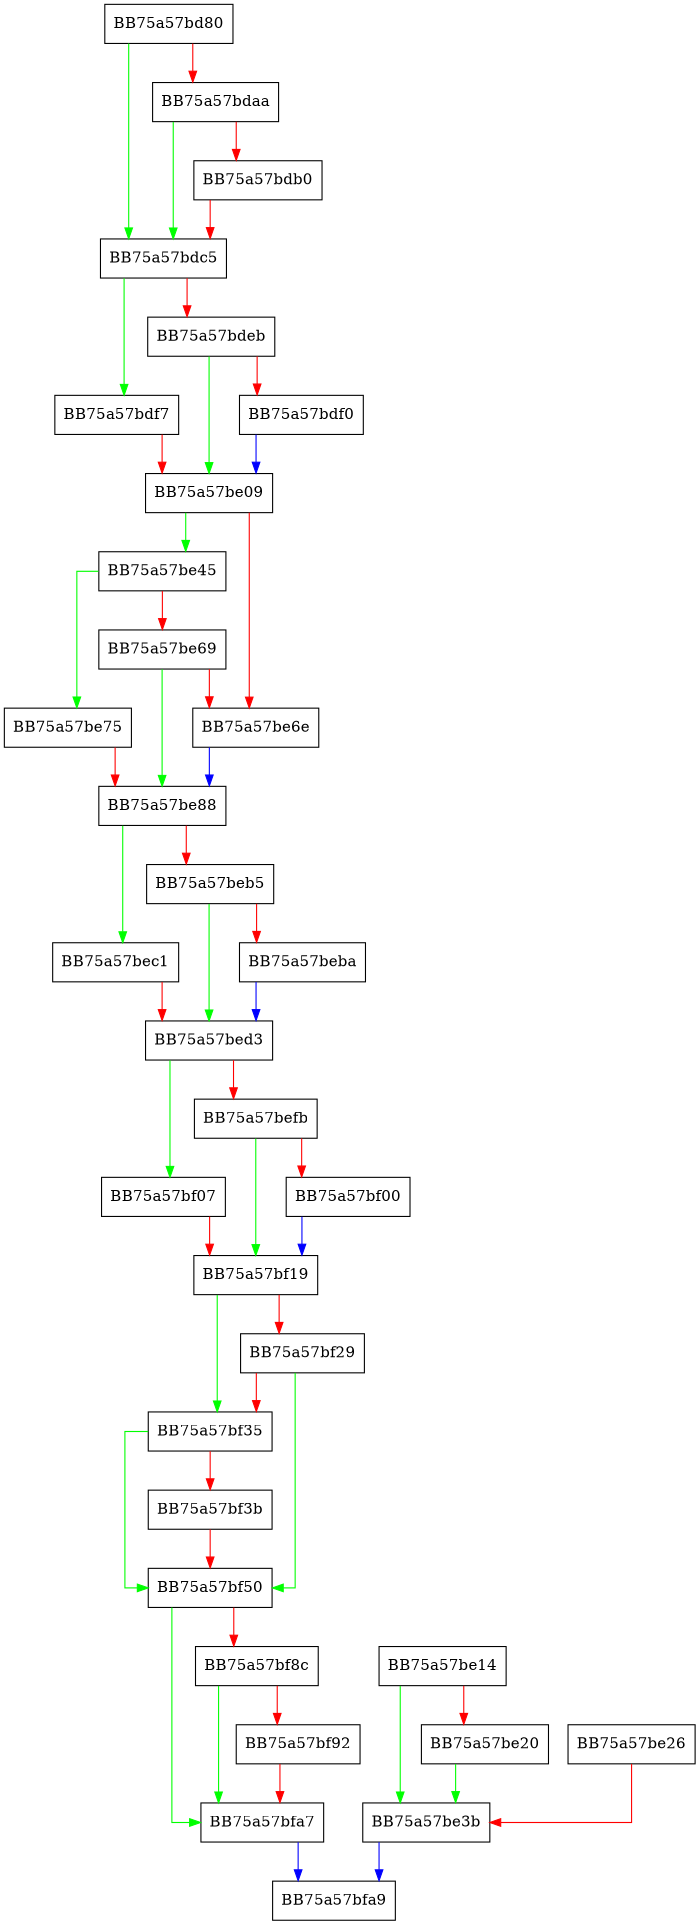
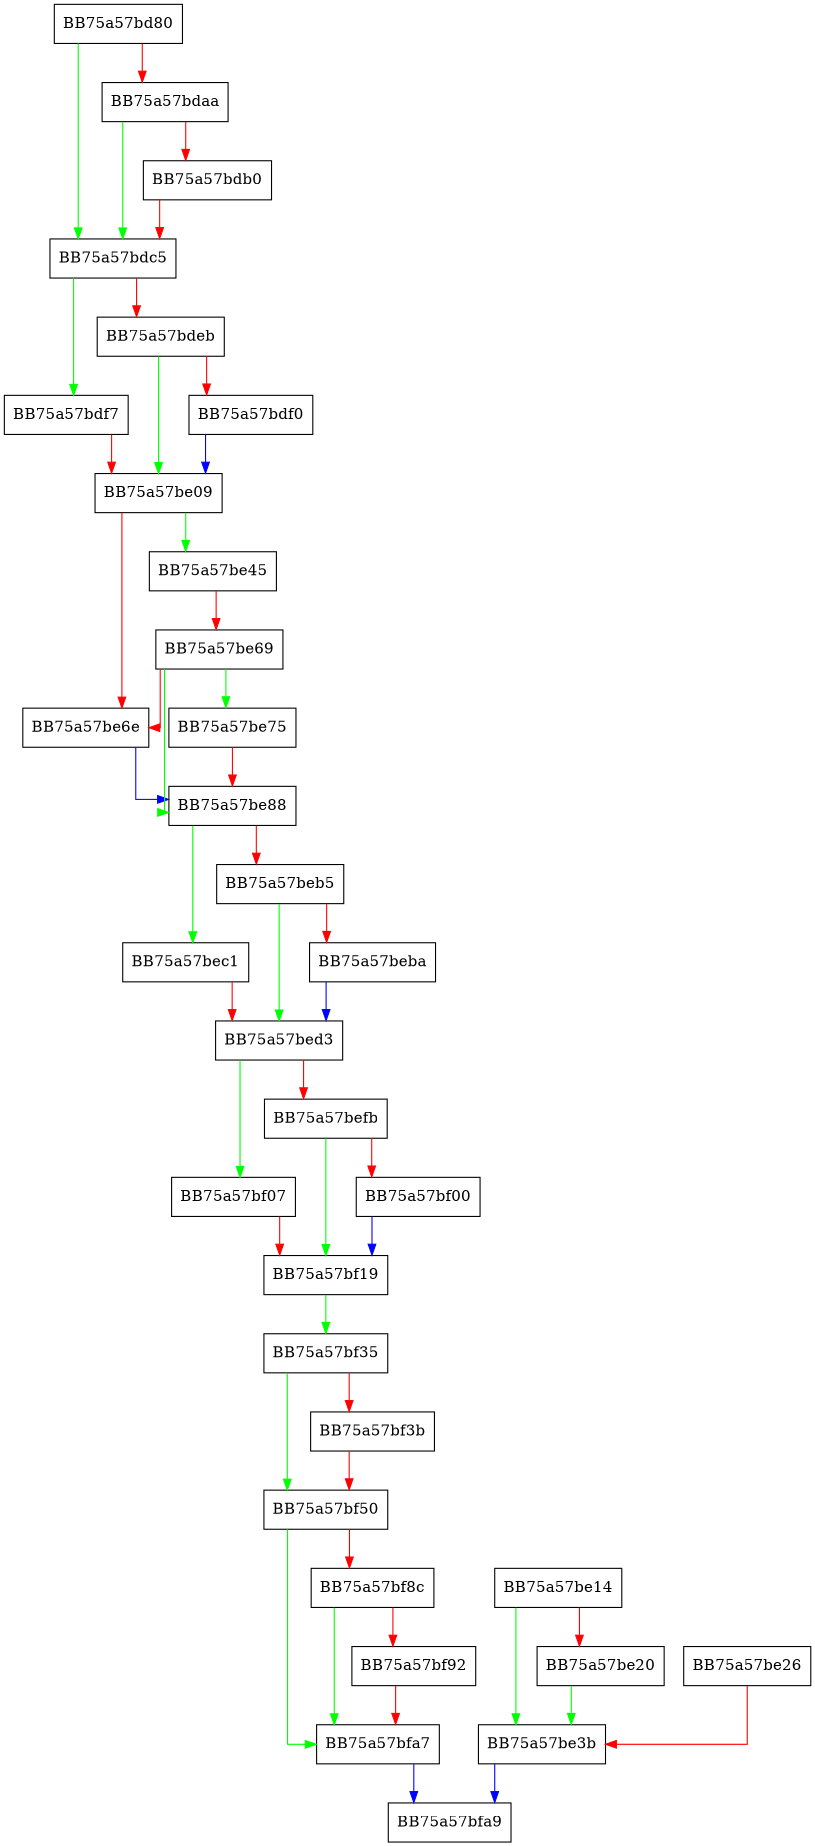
edge "BB75a57be45" -> "BB75a57be75": now "BB75a57be69" -> "BB75a57be75"
node "BB75a57bf29": removed
